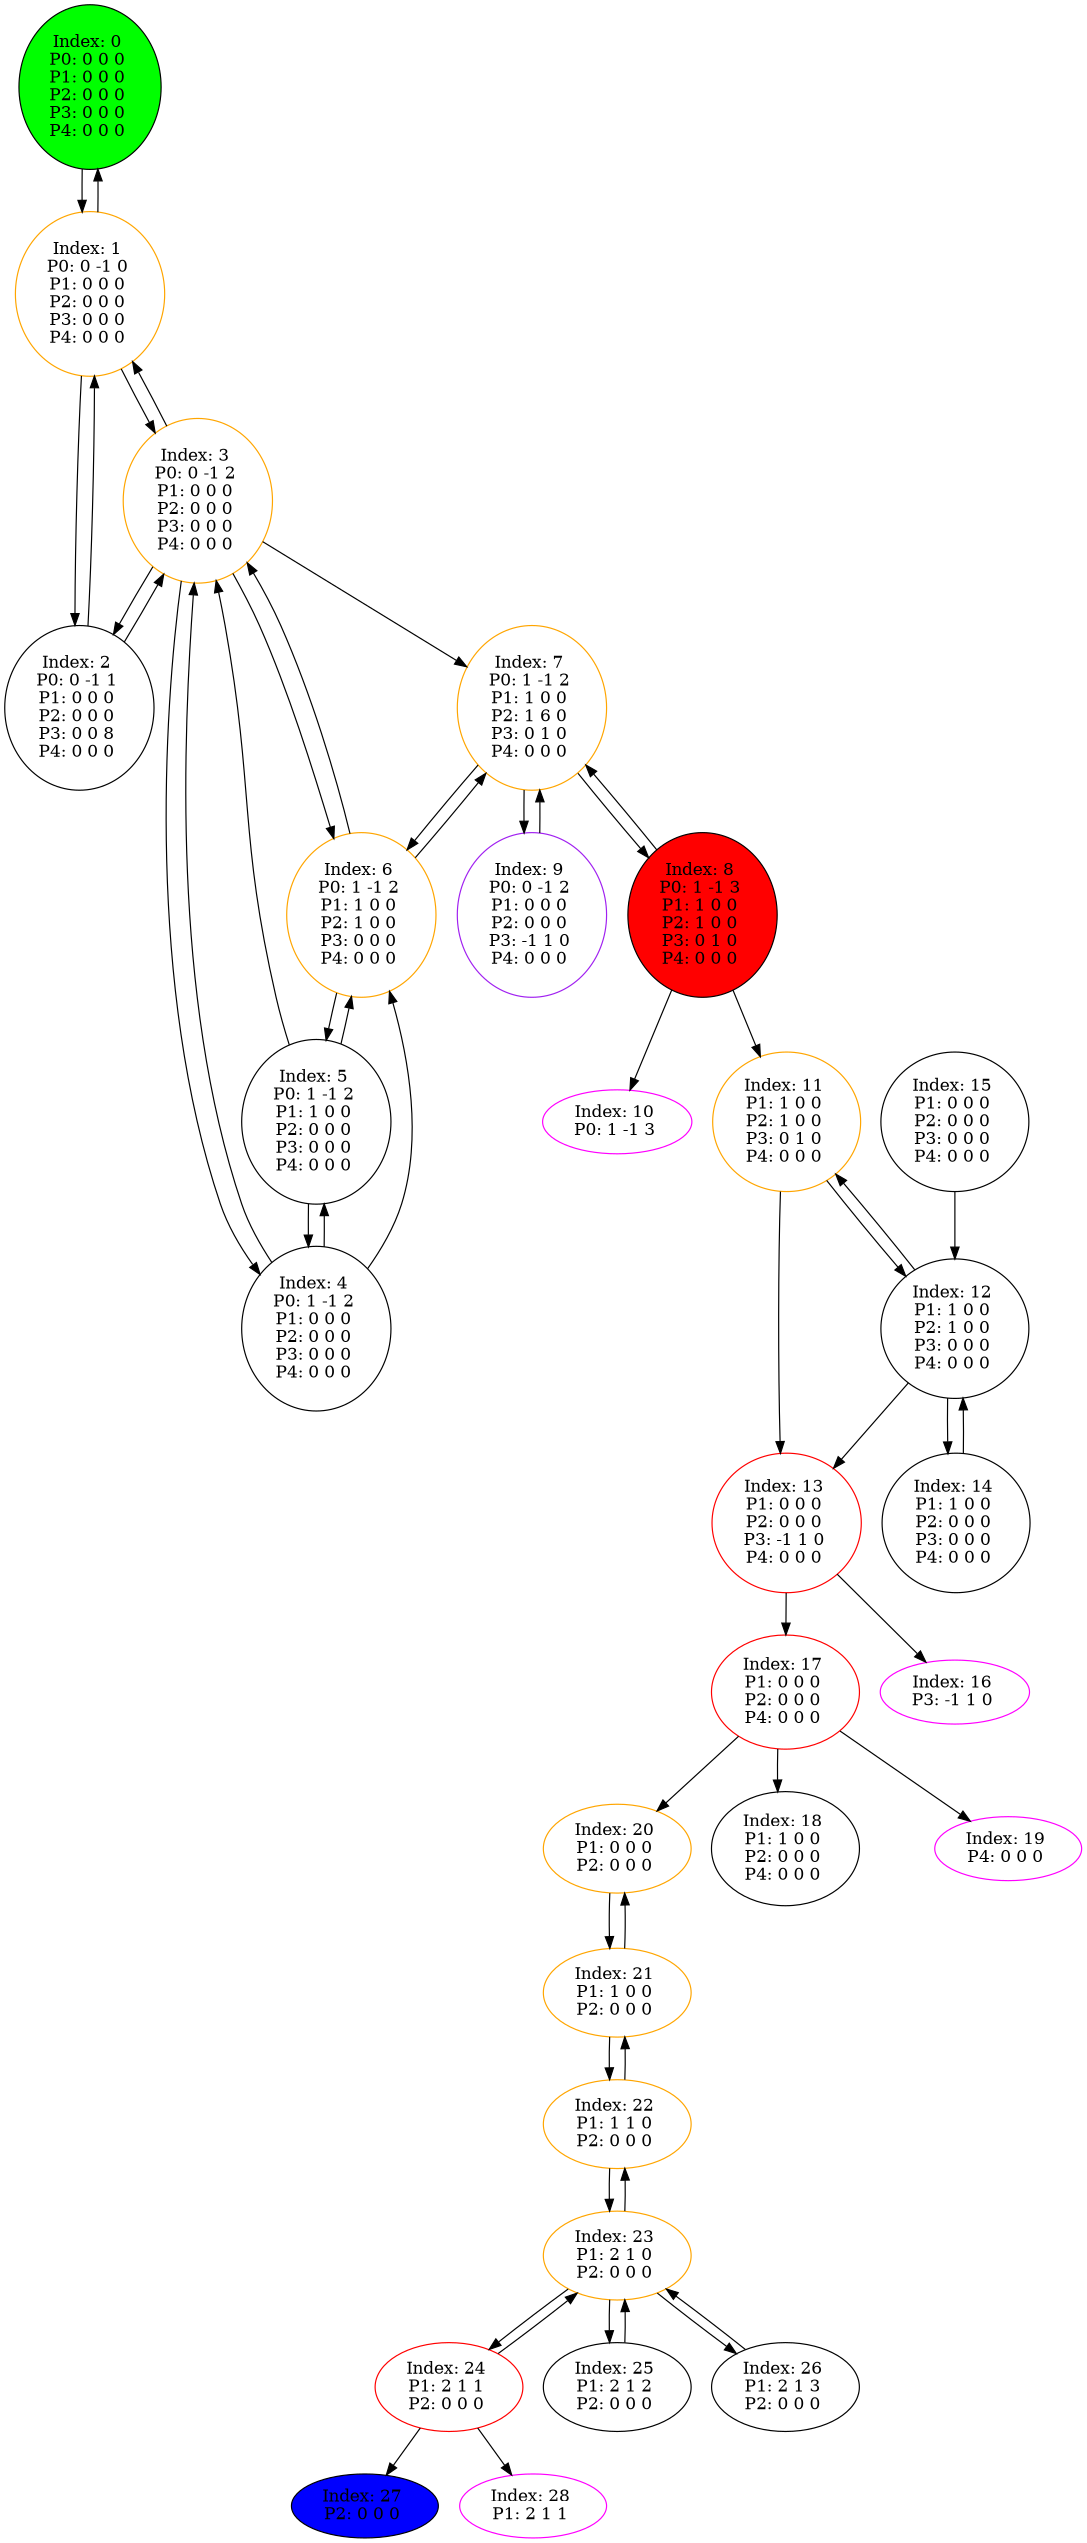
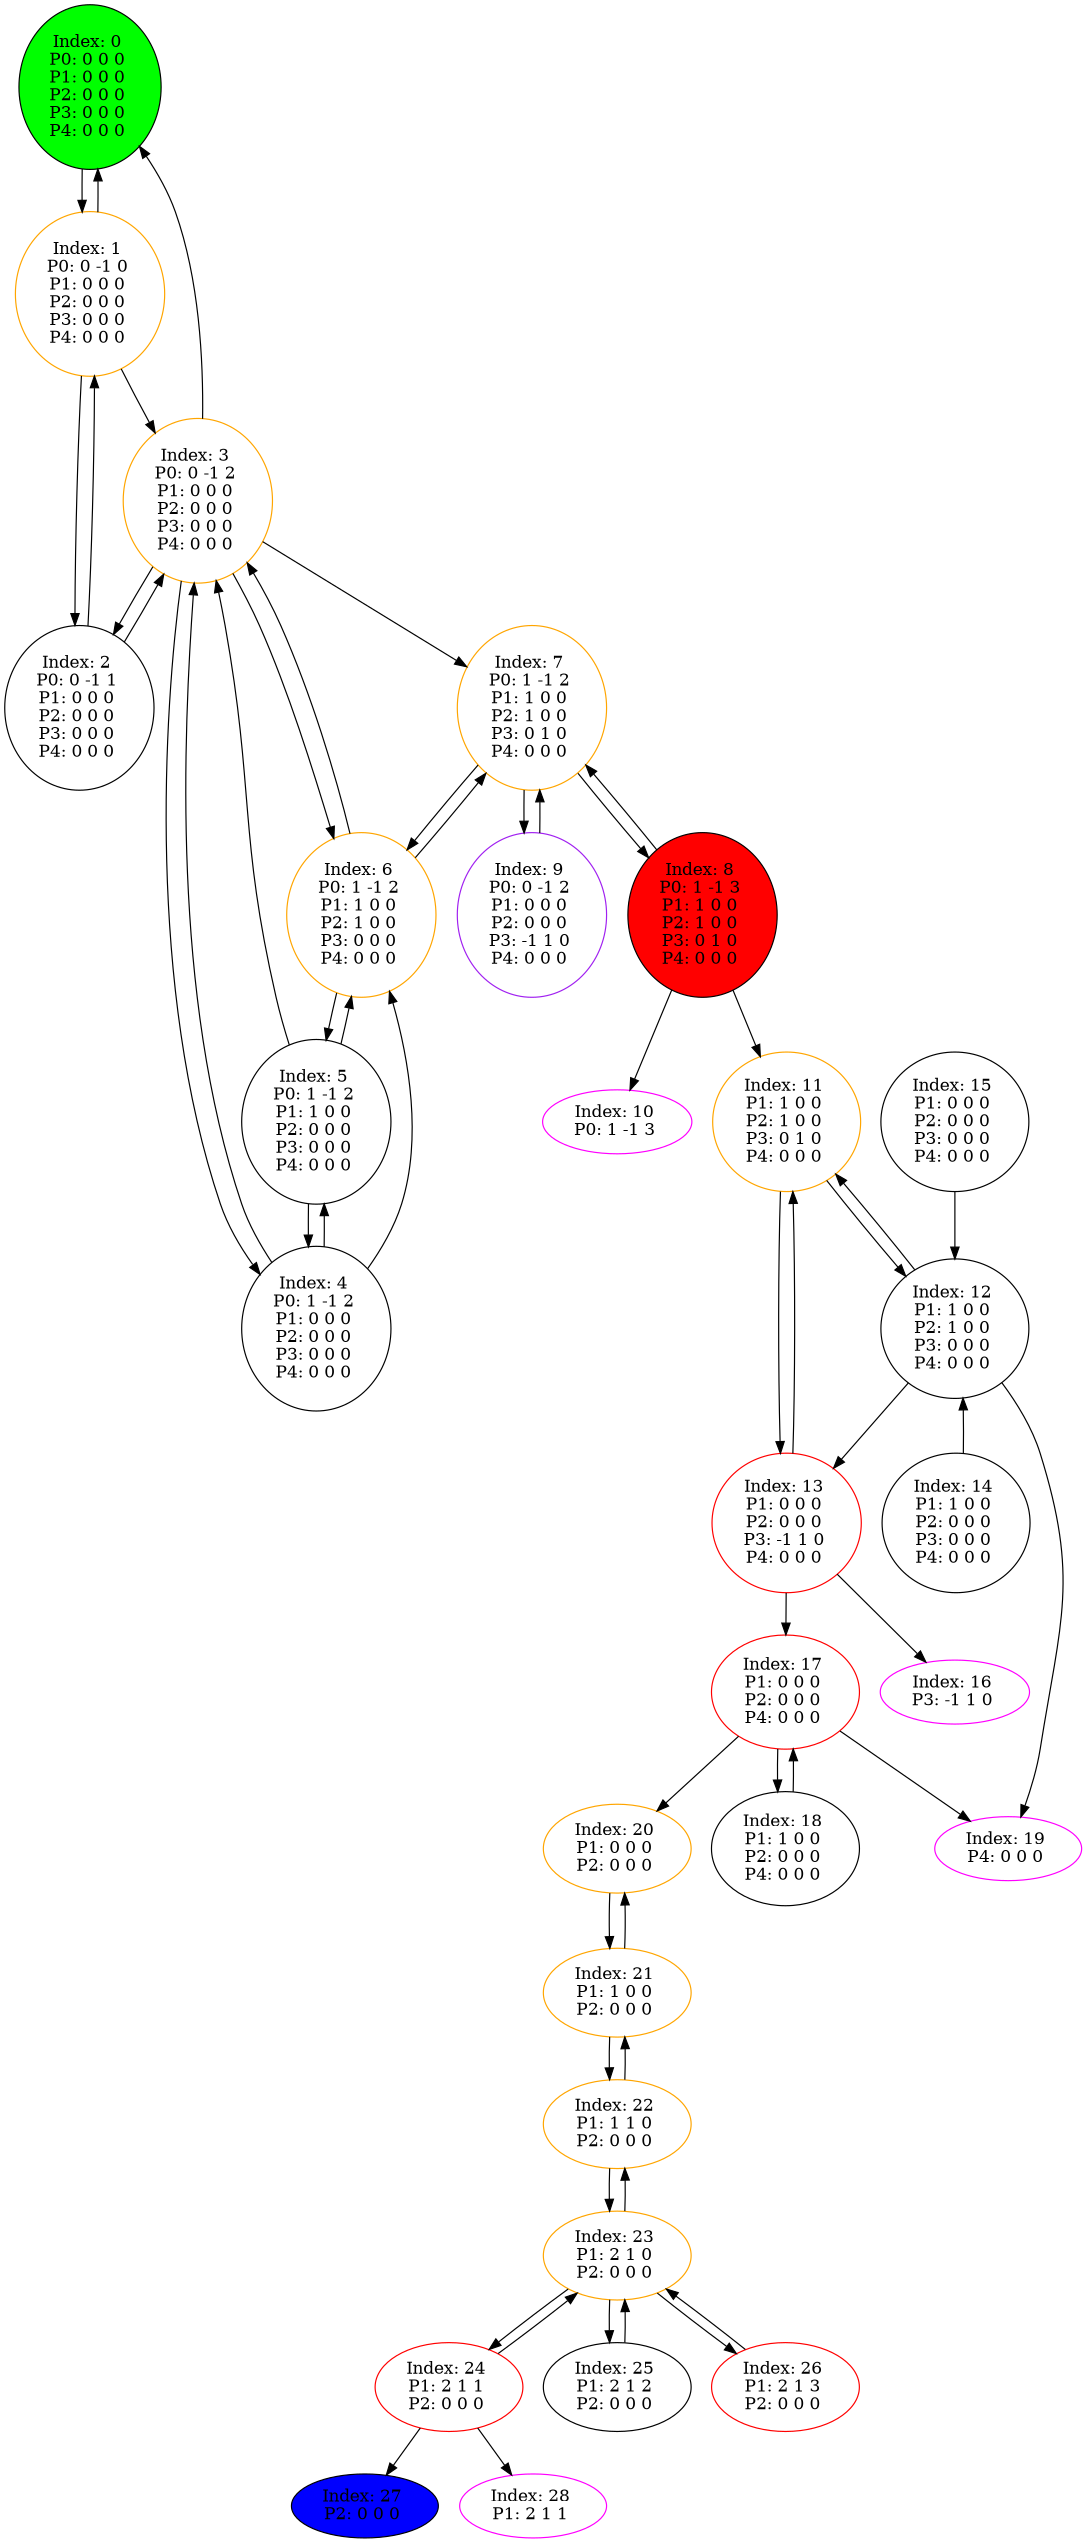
edge "Index: 3 P0: 0 -1 2 P1: 0 0 0 P2: 0 0 0 P3: 0 0 0 P4: 0 0 0" -> "Index: 1 P0: 0 -1 0 P1: 0 0 0 P2: 0 0 0 P3: 0 0 0 P4: 0 0 0": now "Index: 3 P0: 0 -1 2 P1: 0 0 0 P2: 0 0 0 P3: 0 0 0 P4: 0 0 0" -> "Index: 0 P0: 0 0 0 P1: 0 0 0 P2: 0 0 0 P3: 0 0 0 P4: 0 0 0"
node "Index: 2 P0: 0 -1 1 P1: 0 0 0 P2: 0 0 0 P3: 0 0 8 P4: 0 0 0": label "Index: 2 P0: 0 -1 1 P1: 0 0 0 P2: 0 0 0 P3: 0 0 8 P4: 0 0 0" -> "Index: 2 P0: 0 -1 1 P1: 0 0 0 P2: 0 0 0 P3: 0 0 0 P4: 0 0 0"
node "Index: 7 P0: 1 -1 2 P1: 1 0 0 P2: 1 6 0 P3: 0 1 0 P4: 0 0 0": label "Index: 7 P0: 1 -1 2 P1: 1 0 0 P2: 1 6 0 P3: 0 1 0 P4: 0 0 0" -> "Index: 7 P0: 1 -1 2 P1: 1 0 0 P2: 1 0 0 P3: 0 1 0 P4: 0 0 0"
edge "Index: 13 P1: 0 0 0 P2: 0 0 0 P3: -1 1 0 P4: 0 0 0" -> "Index: 11 P1: 1 0 0 P2: 1 0 0 P3: 0 1 0 P4: 0 0 0": added
edge "Index: 12 P1: 1 0 0 P2: 1 0 0 P3: 0 0 0 P4: 0 0 0" -> "Index: 14 P1: 1 0 0 P2: 0 0 0 P3: 0 0 0 P4: 0 0 0": now "Index: 12 P1: 1 0 0 P2: 1 0 0 P3: 0 0 0 P4: 0 0 0" -> "Index: 19 P4: 0 0 0"
edge "Index: 18 P1: 1 0 0 P2: 0 0 0 P4: 0 0 0" -> "Index: 17 P1: 0 0 0 P2: 0 0 0 P4: 0 0 0": added
node "Index: 26 P1: 2 1 3 P2: 0 0 0": color black -> red
